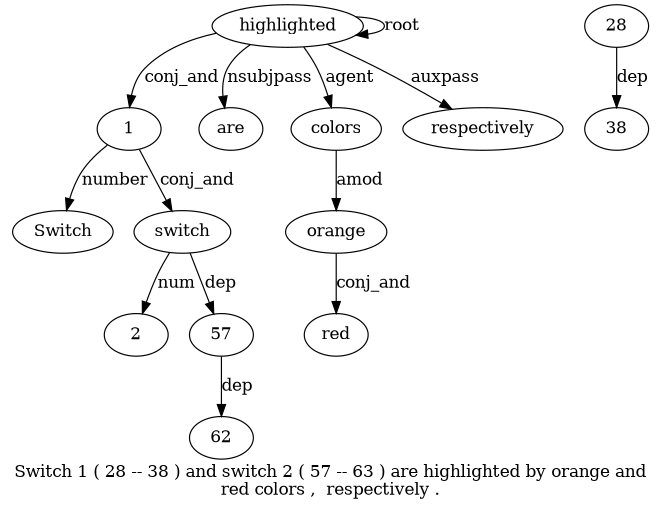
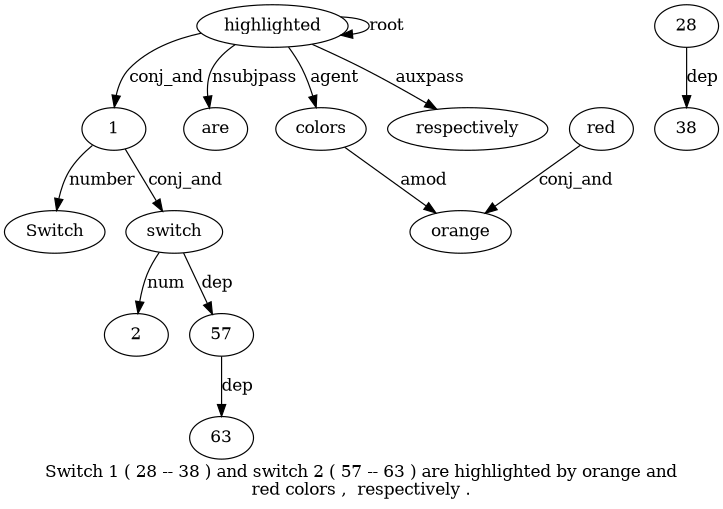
edge "orange" -> "red": reversed
node "62": label "62" -> "63"
